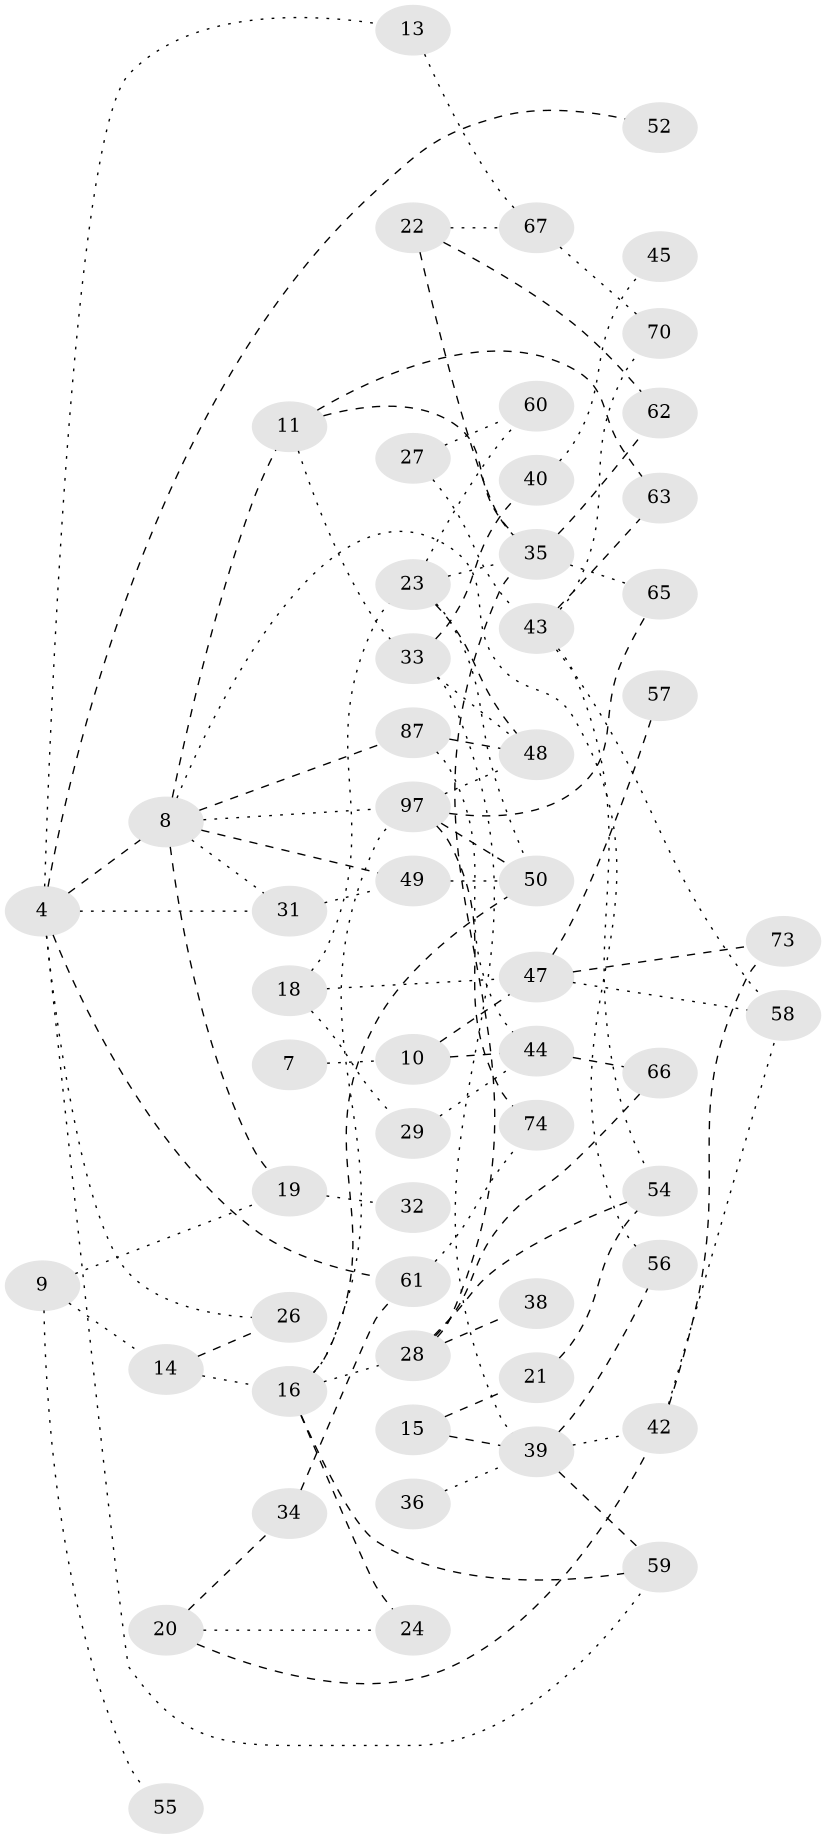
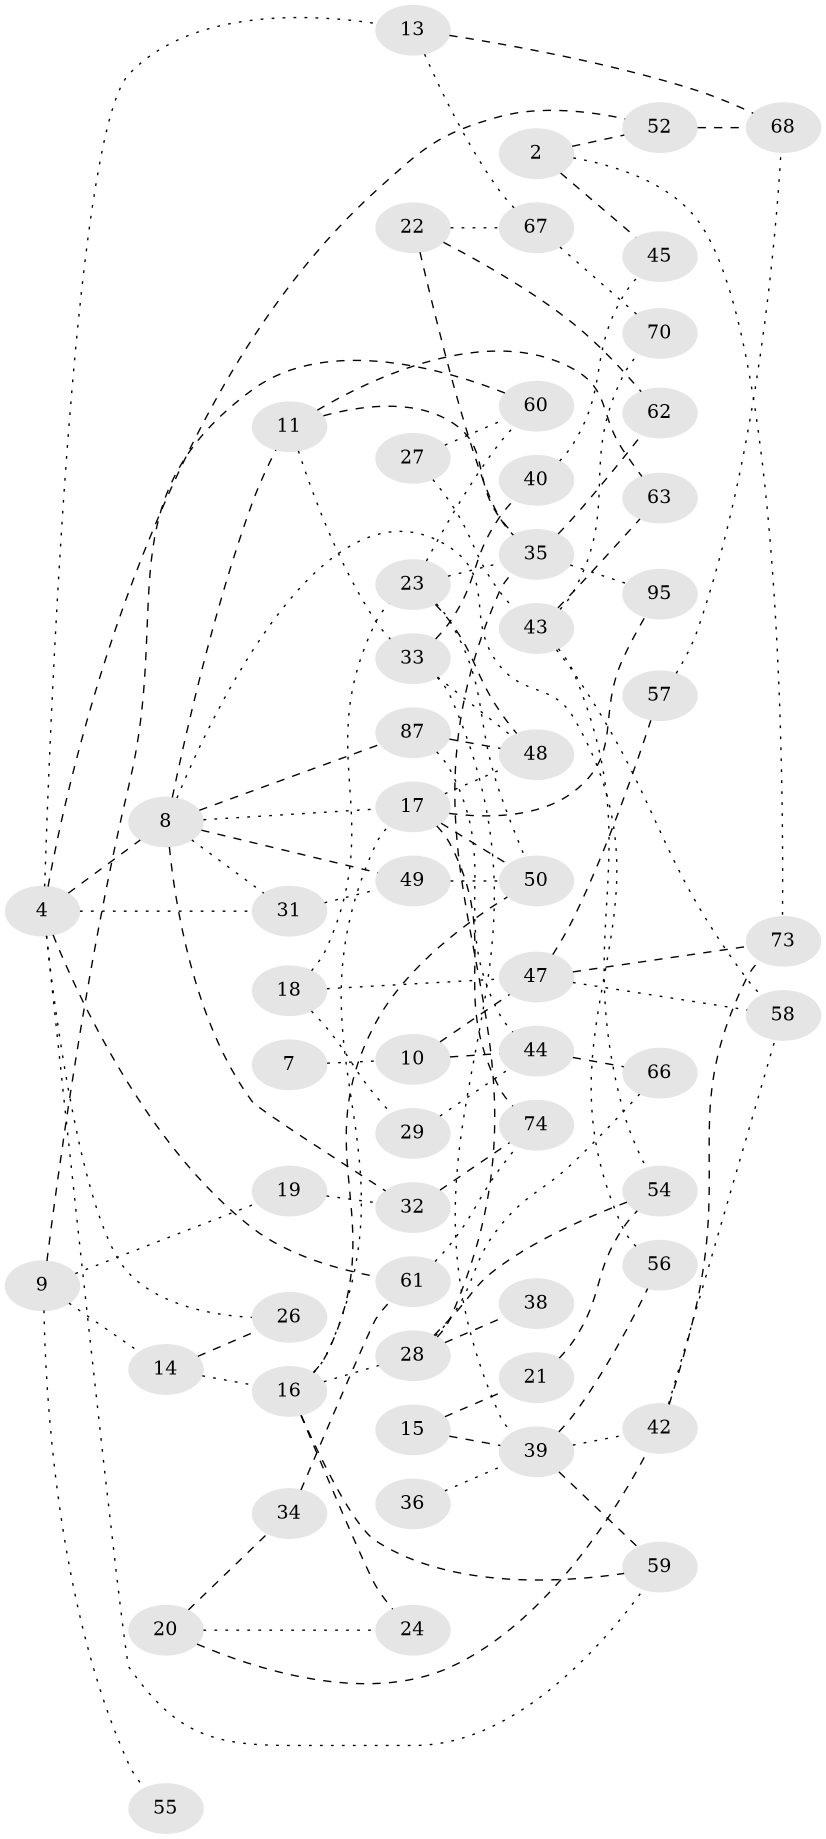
node "68": added
node "2": added
node "65": label "65" -> "95"
edge "60" -- "9": added
node "97": label "97" -> "17"
edge "8" -- "19": now "8" -- "32"
edge "74" -- "32": added
edge "66" -- "28": style dashed -> dotted
